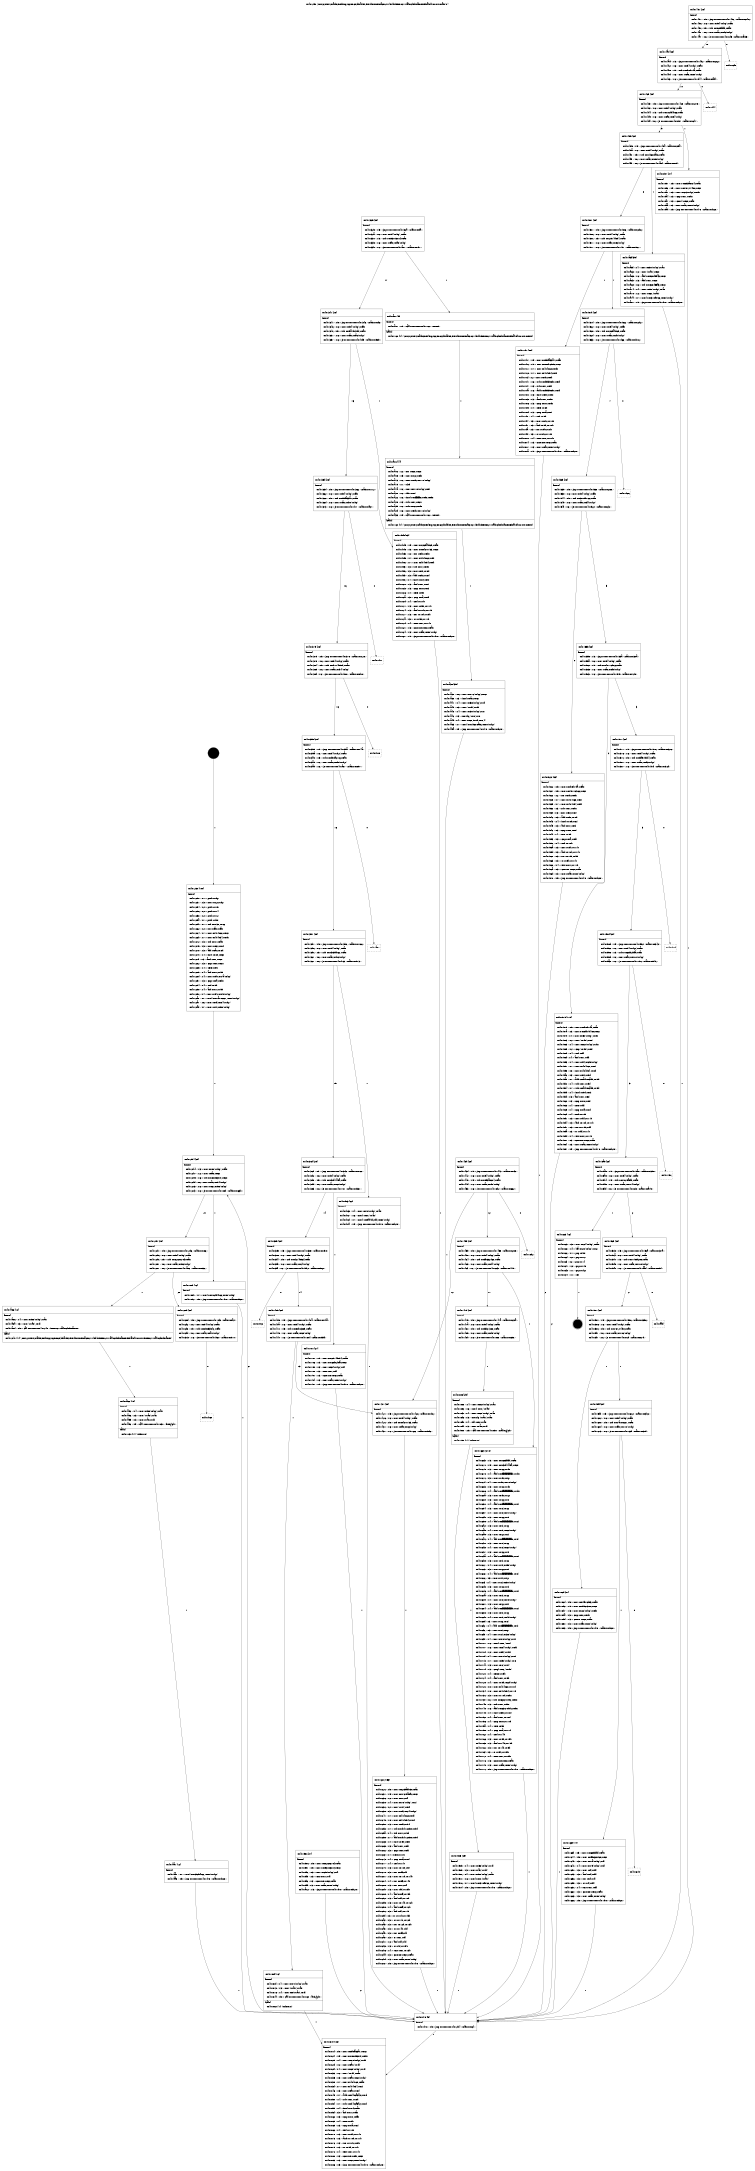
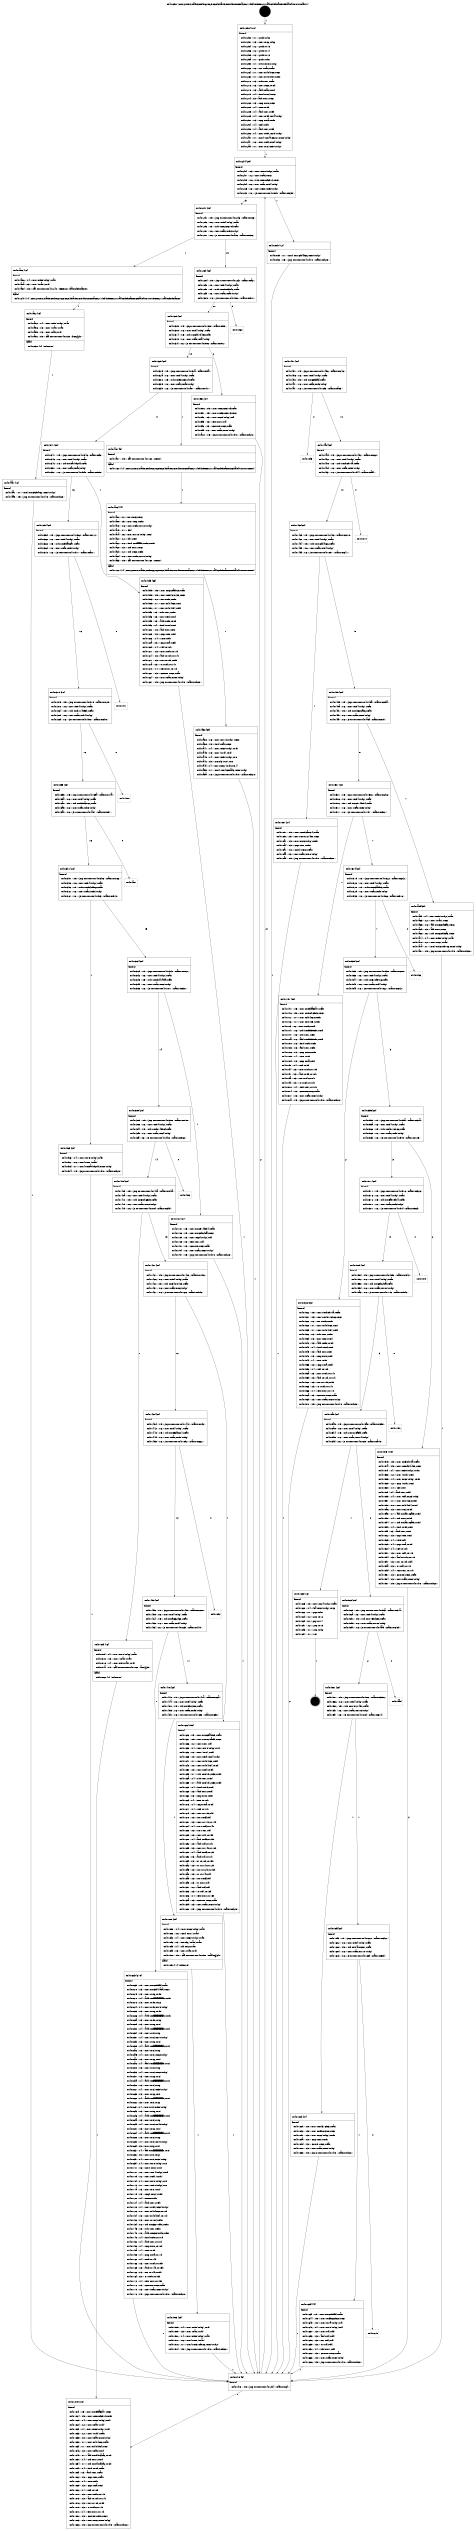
node "0x401309 [28]": added
edge "0x40143d [28]" -> "0x401421 [28]": reversed
